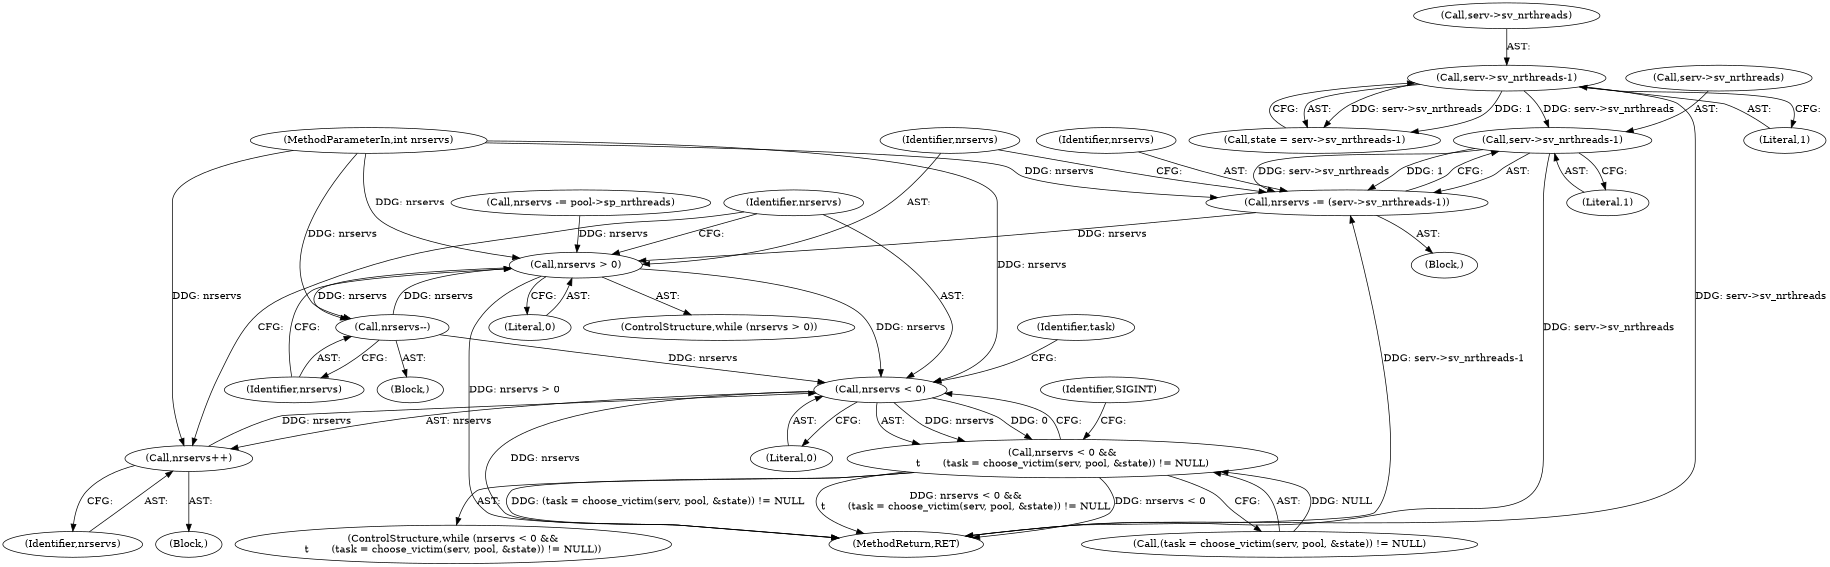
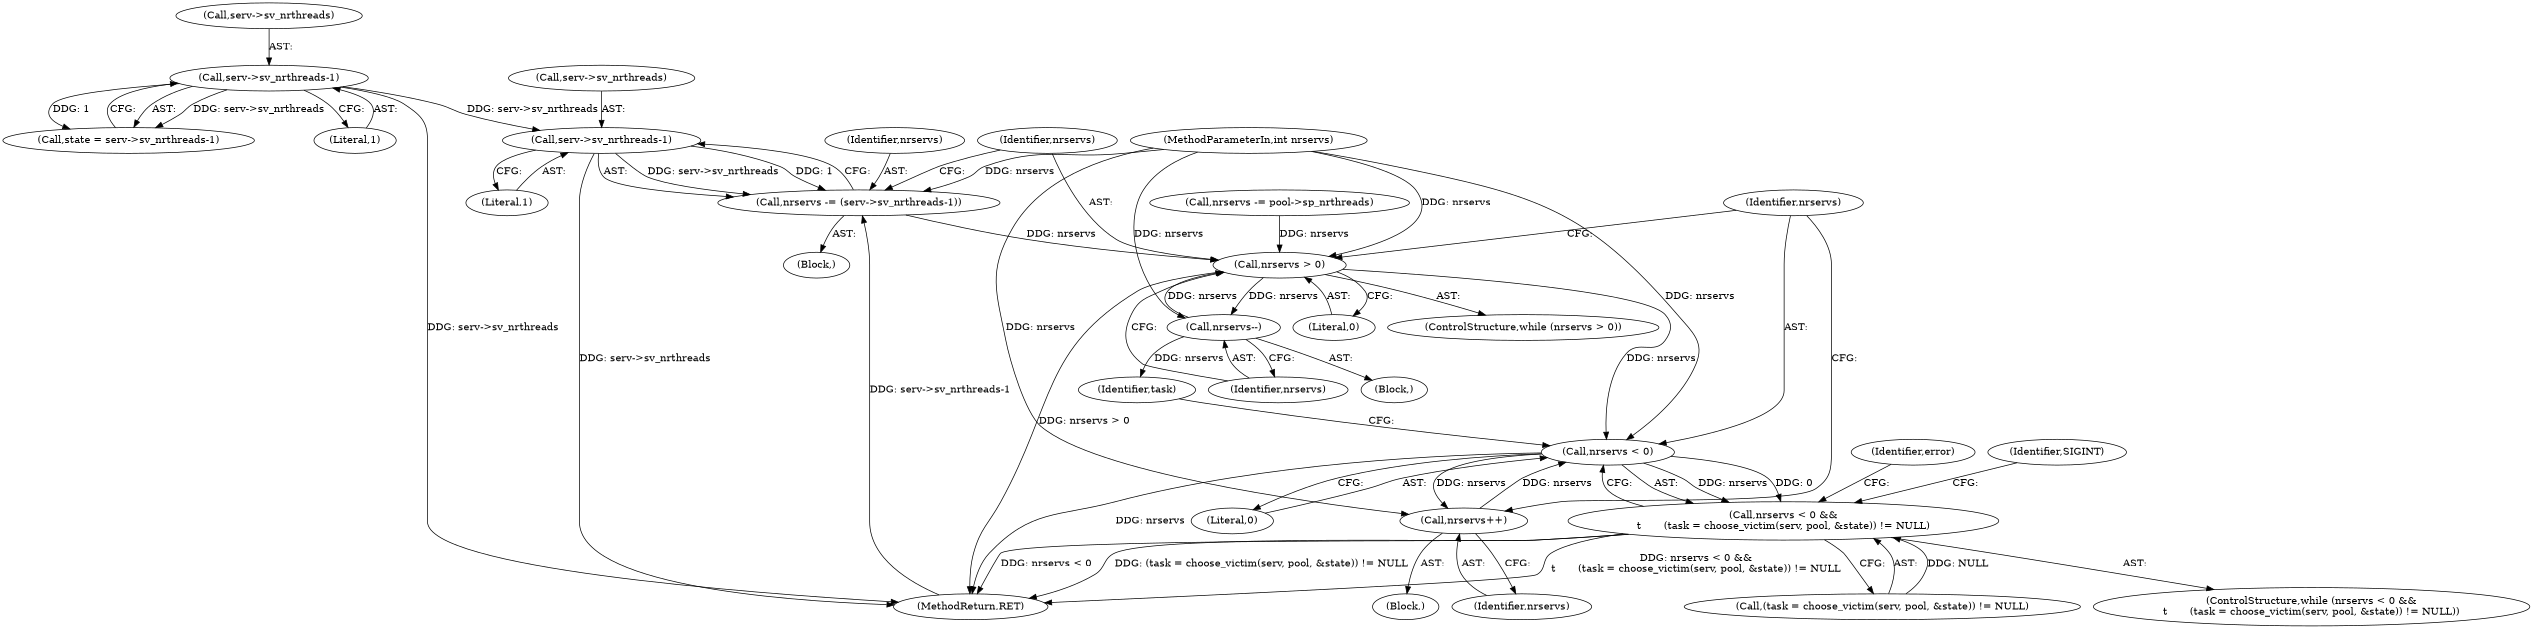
edge "(Call,nrservs--)" -> "(Call,nrservs < 0)": now "(Call,nrservs--)" -> "(Identifier,task)"
edge "(Call,nrservs < 0)" -> "(Call,nrservs++)": label "AST: nrservs" -> "DDG: nrservs"
node "(Identifier,error)": added
